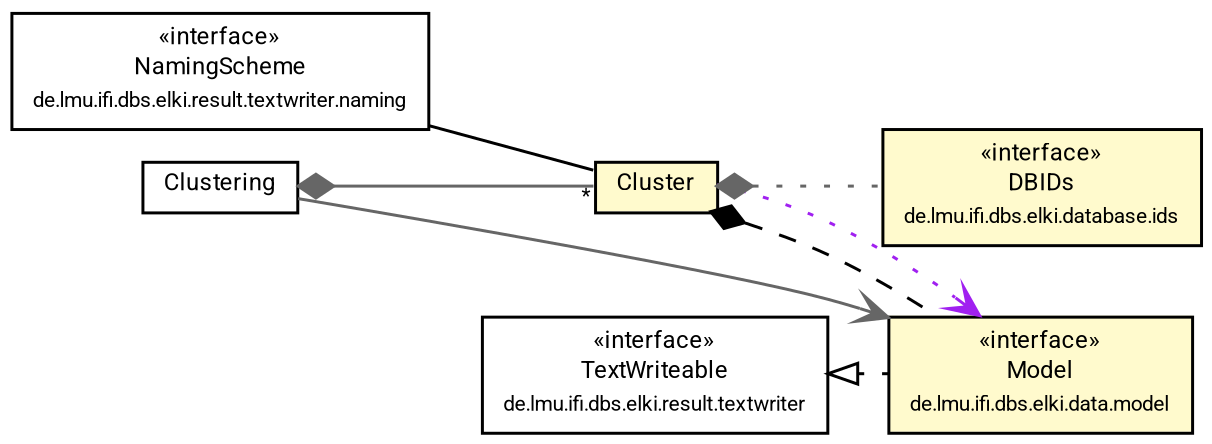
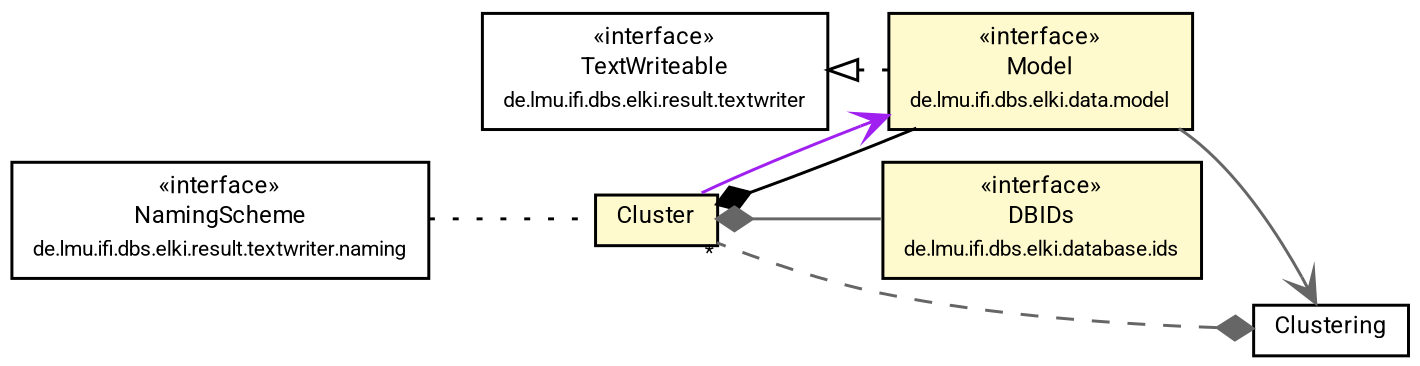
edge "NamingScheme" -- "Cluster": style solid -> dotted
edge "Cluster" -> "Clustering": style solid -> dashed
edge "DBIDs" -> "Cluster": style dotted -> solid
edge "Cluster" -> "Model": style dotted -> solid
edge "Clustering" -> "Model": reversed
edge "Model" -> "Cluster": style dashed -> solid
